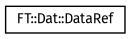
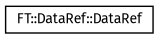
node "FT::Dat::DataRef": label "FT::Dat::DataRef" -> "FT::DataRef::DataRef"
